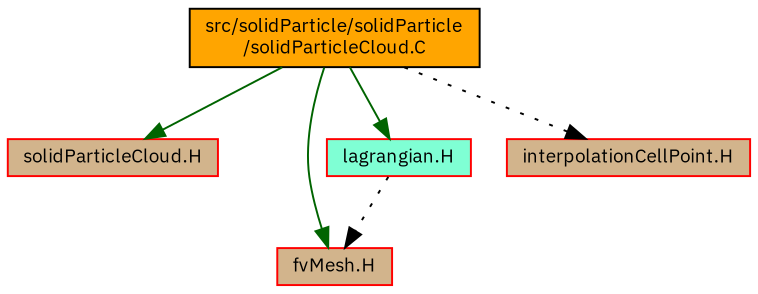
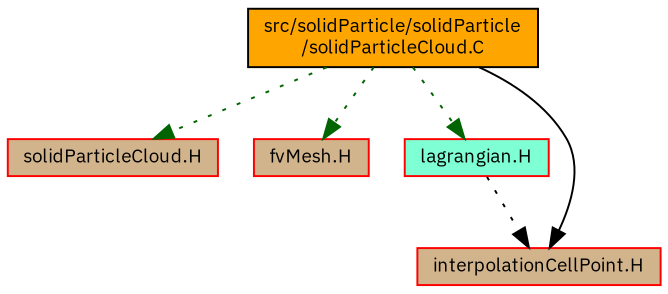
edge "src/solidParticle/solidParticle /solidParticleCloud.C" -> "lagrangian.H": style solid -> dotted
edge "src/solidParticle/solidParticle /solidParticleCloud.C" -> "solidParticleCloud.H": style solid -> dotted
edge "src/solidParticle/solidParticle /solidParticleCloud.C" -> "interpolationCellPoint.H": style dotted -> solid
edge "src/solidParticle/solidParticle /solidParticleCloud.C" -> "fvMesh.H": style solid -> dotted
edge "lagrangian.H" -> "fvMesh.H": now "lagrangian.H" -> "interpolationCellPoint.H"
